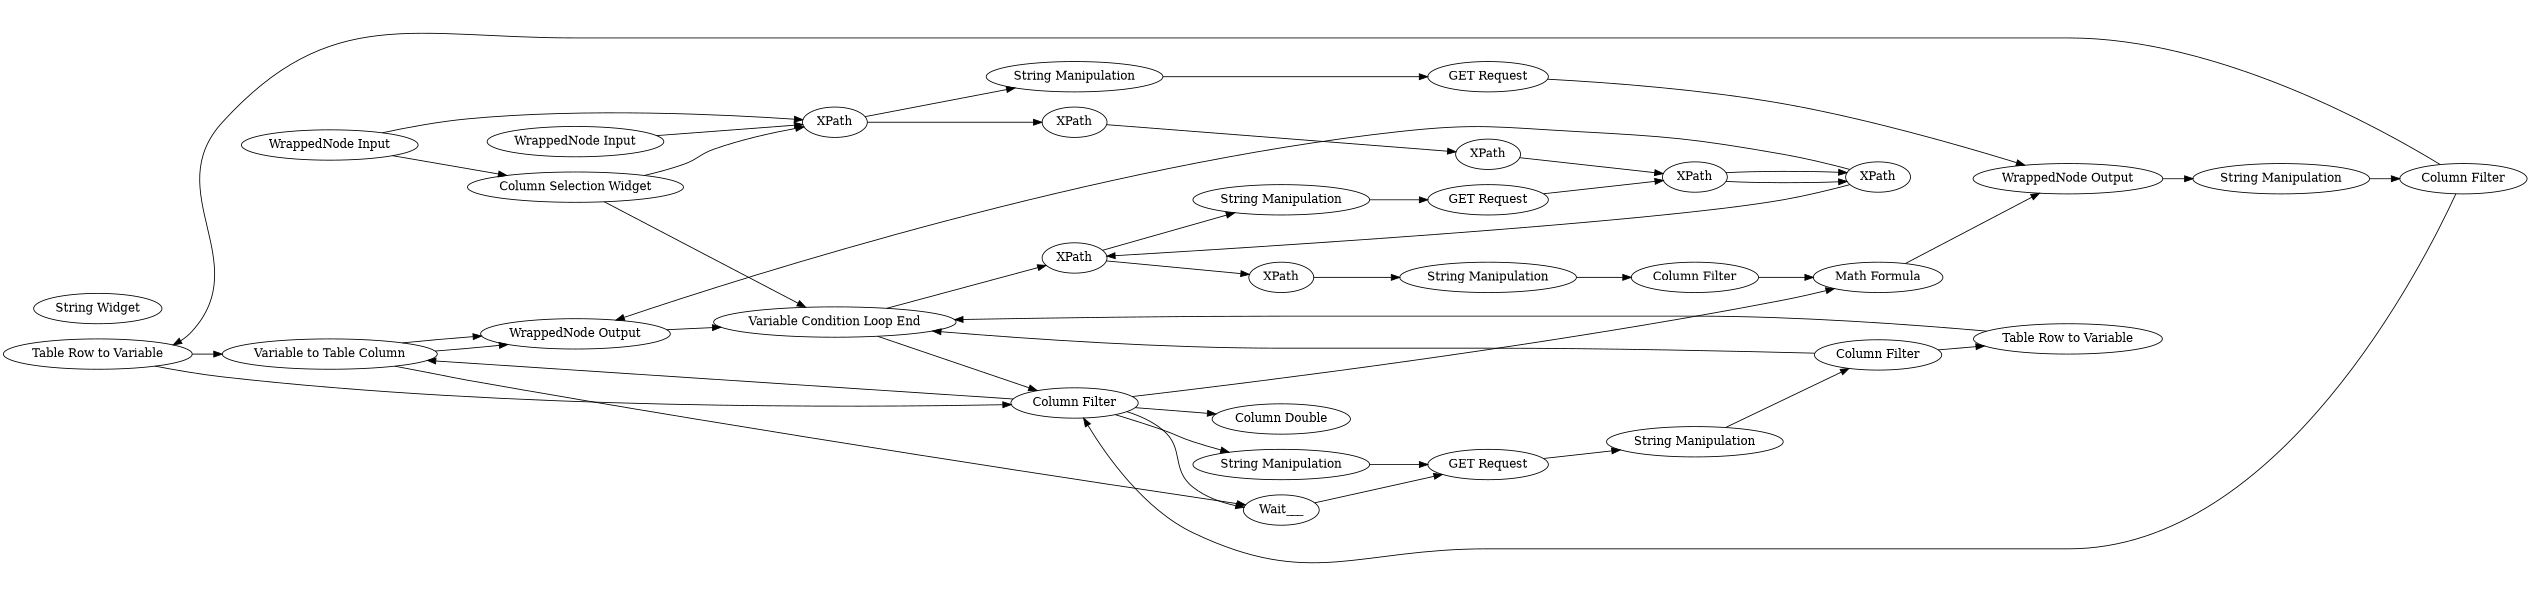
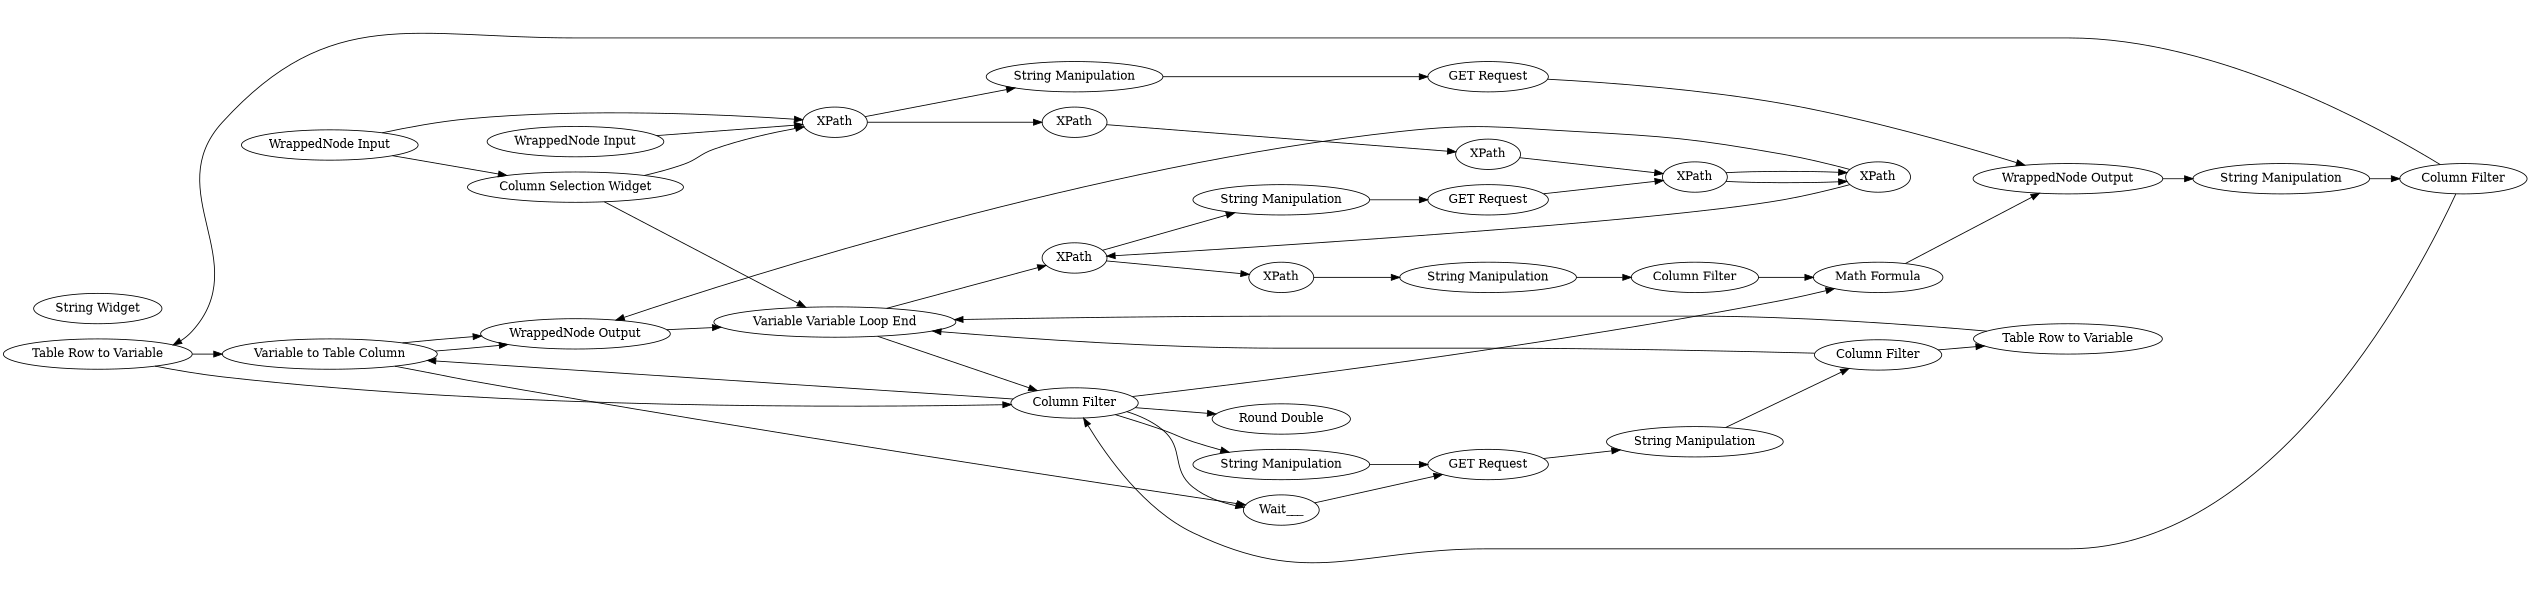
node "Variable Condition Loop End": label "Variable Condition Loop End" -> "Variable Variable Loop End"
node "Column Double": label "Column Double" -> "Round Double"
